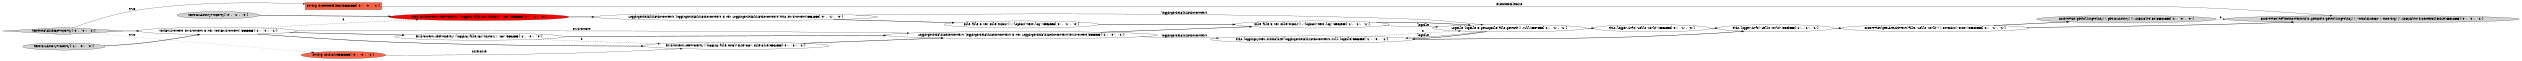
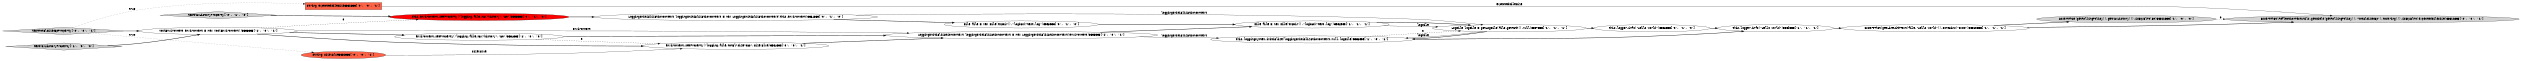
edge "testTotalSizeCapProperty['0', '0', '1']" -> "String expectedFileSize@@@2@@@['0', '0', '1']": style solid -> dotted
node "testMaxHistoryProperty['0', '1', '0']": shape ellipse -> diamond
node "testMaxHistoryProperty['1', '0', '0']": shape ellipse -> diamond
